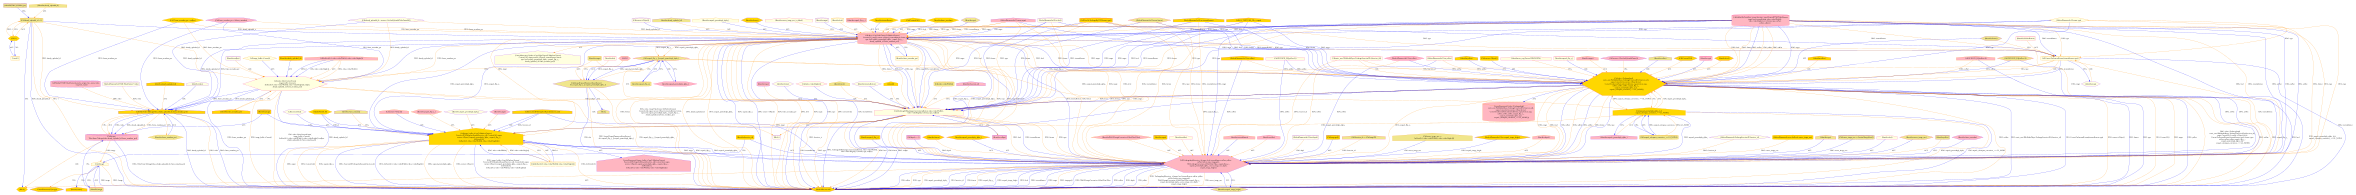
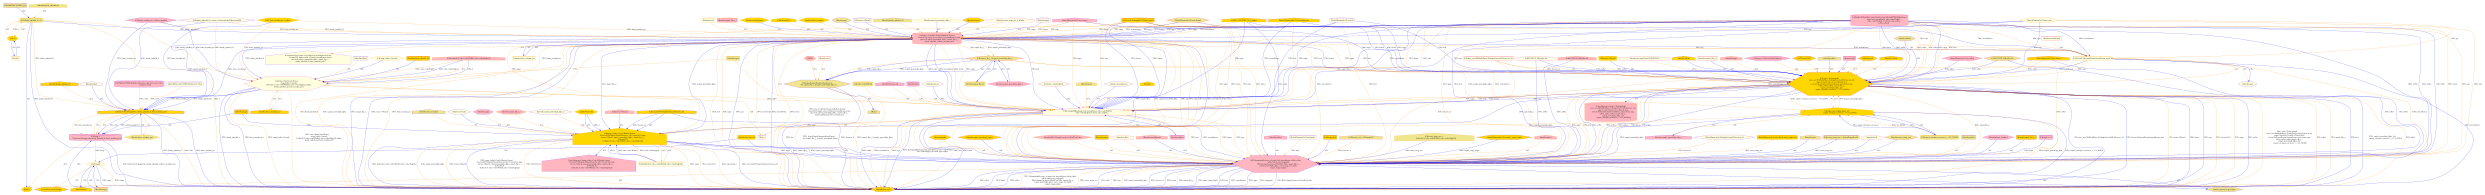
node "(MethodParameterIn,GLint yoffset)": removed
